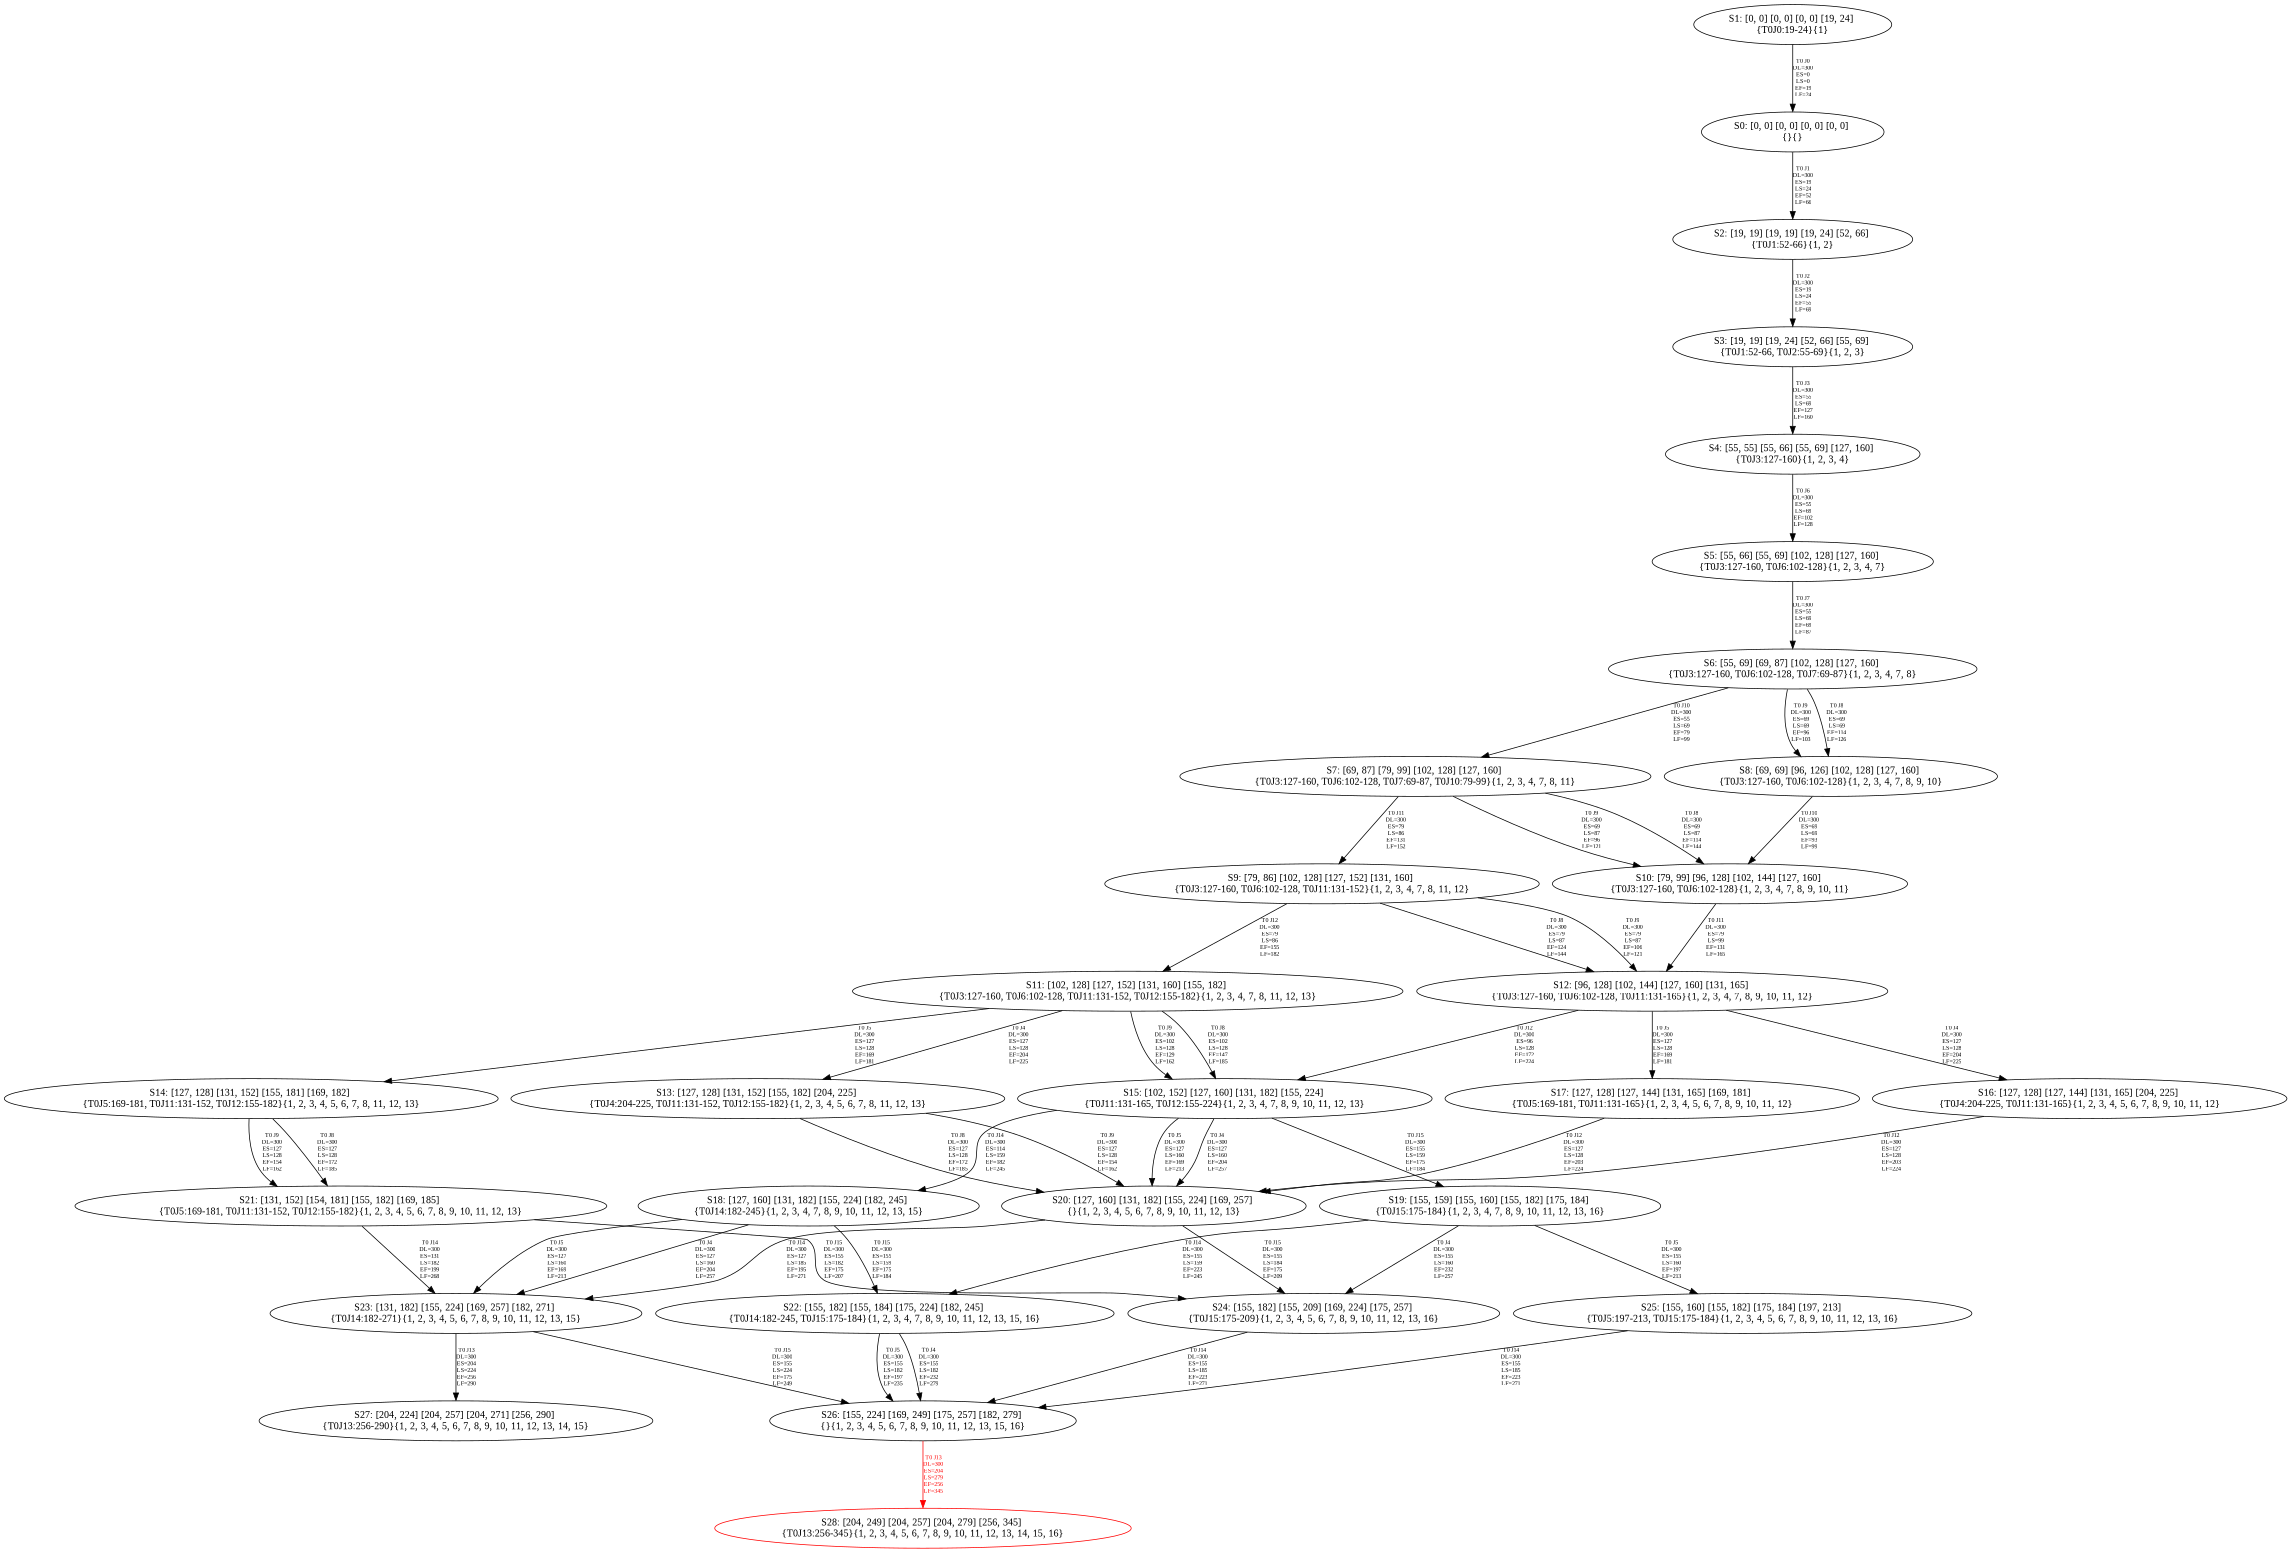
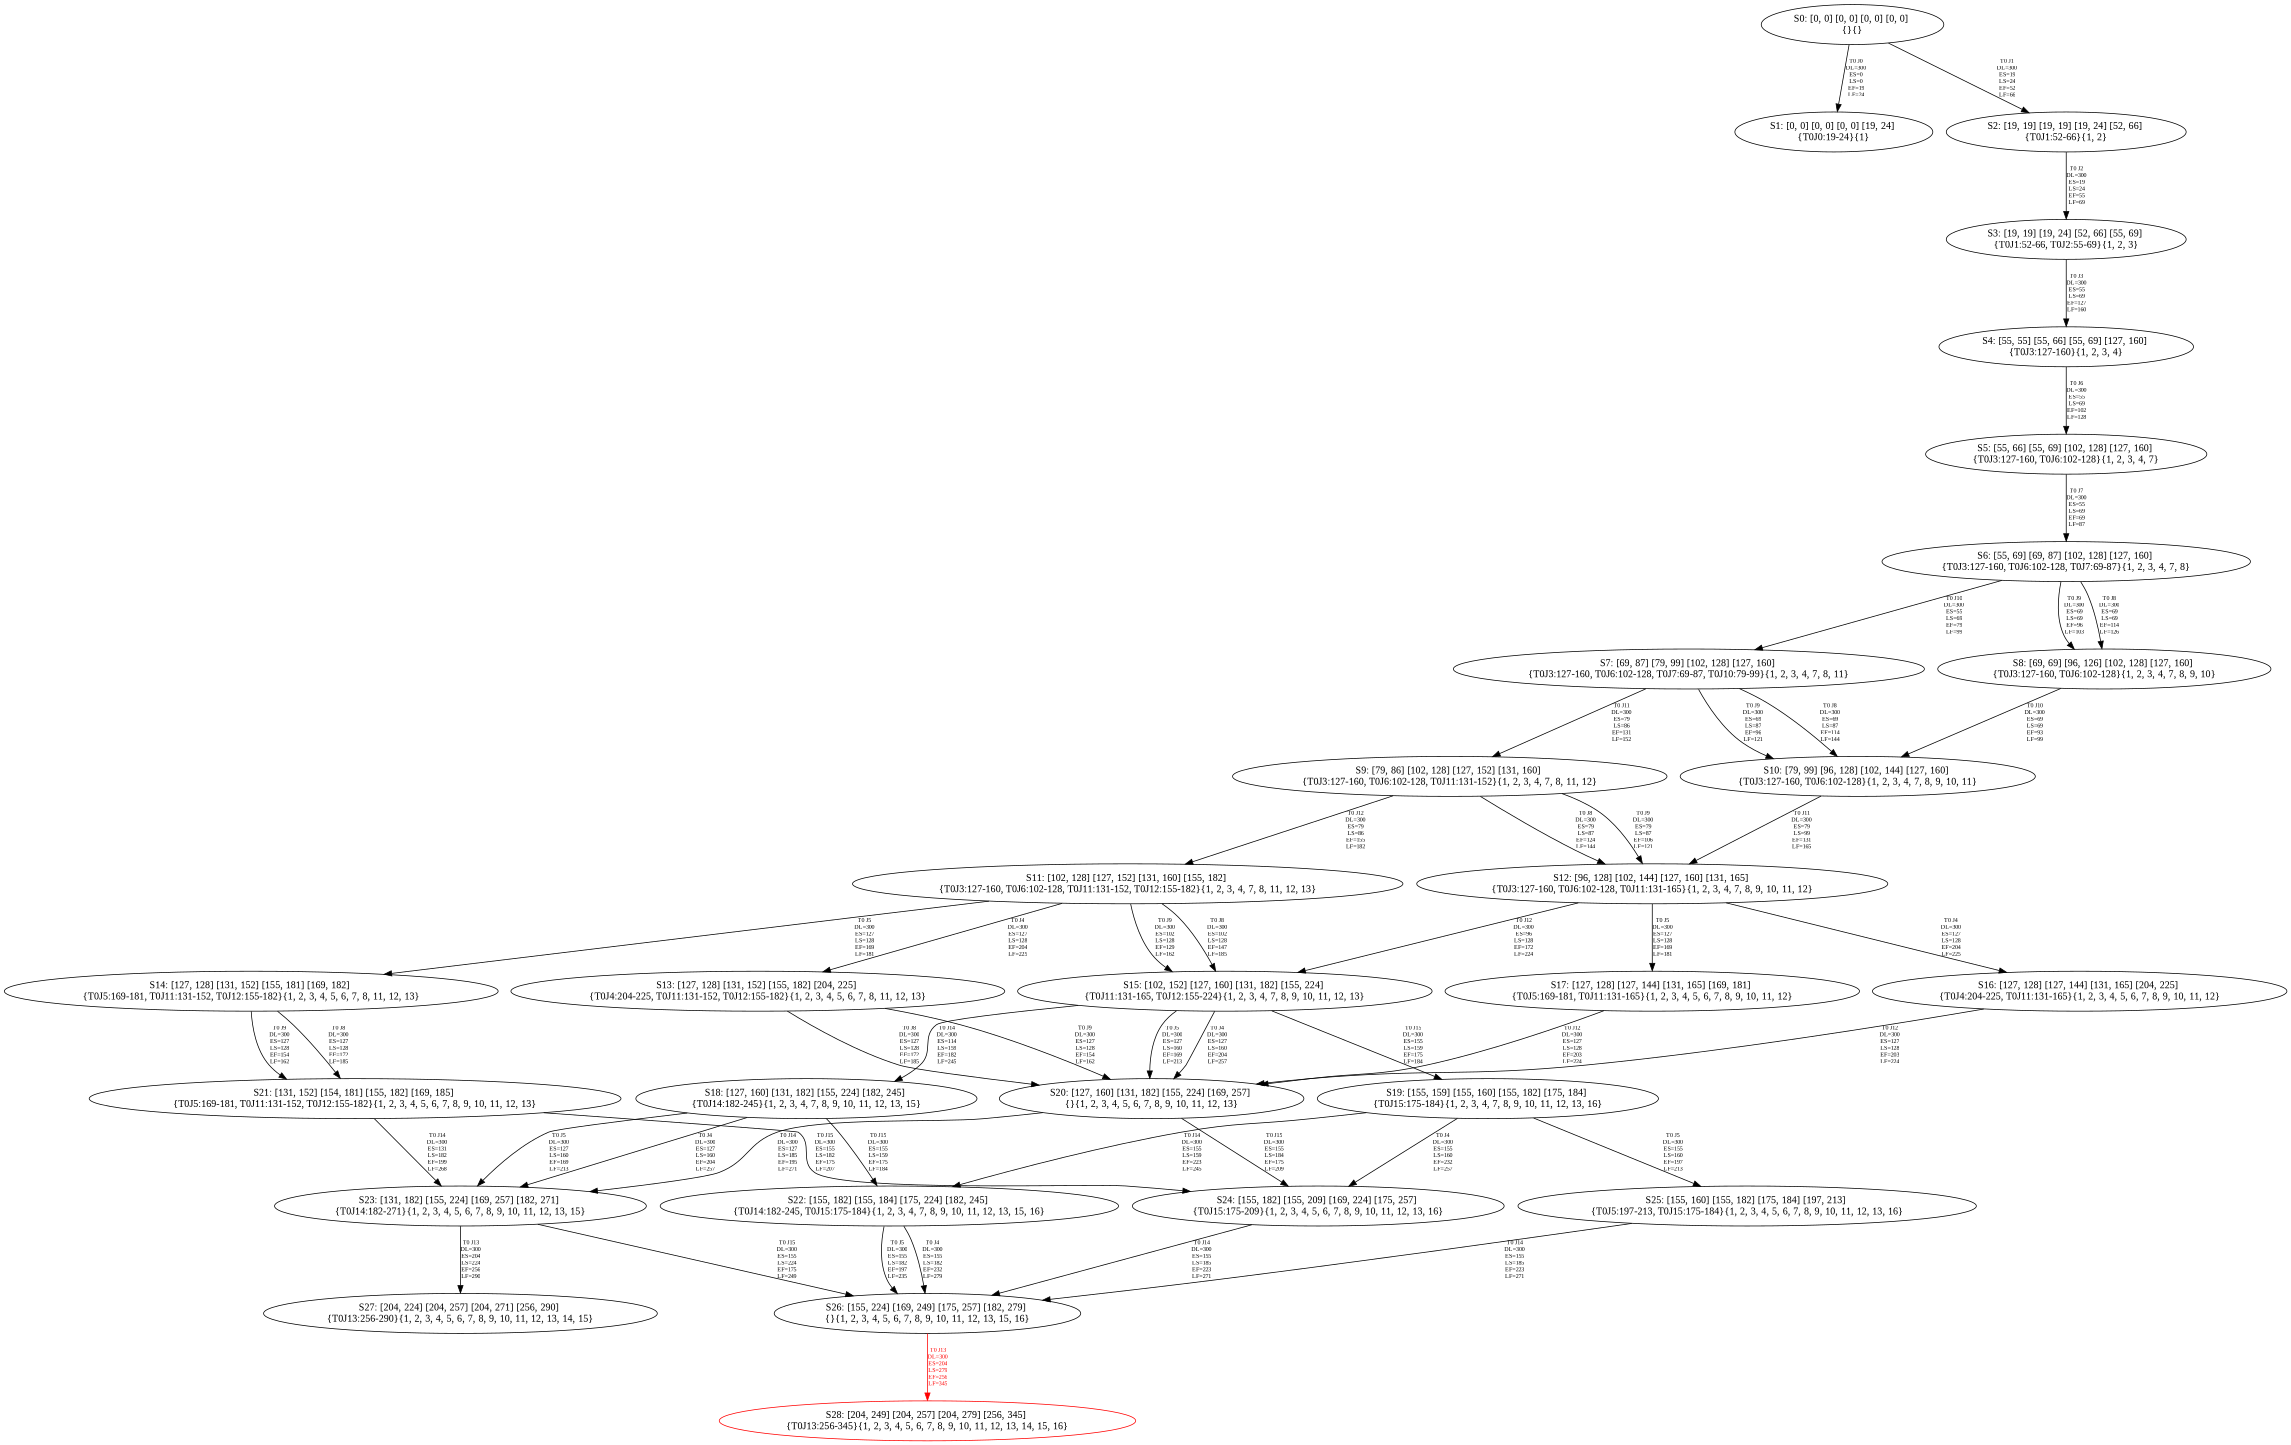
edge "S1: [0, 0] [0, 0] [0, 0] [19, 24] {T0J0:19-24}{1}" -> "S0: [0, 0] [0, 0] [0, 0] [0, 0] {}{}": reversed
